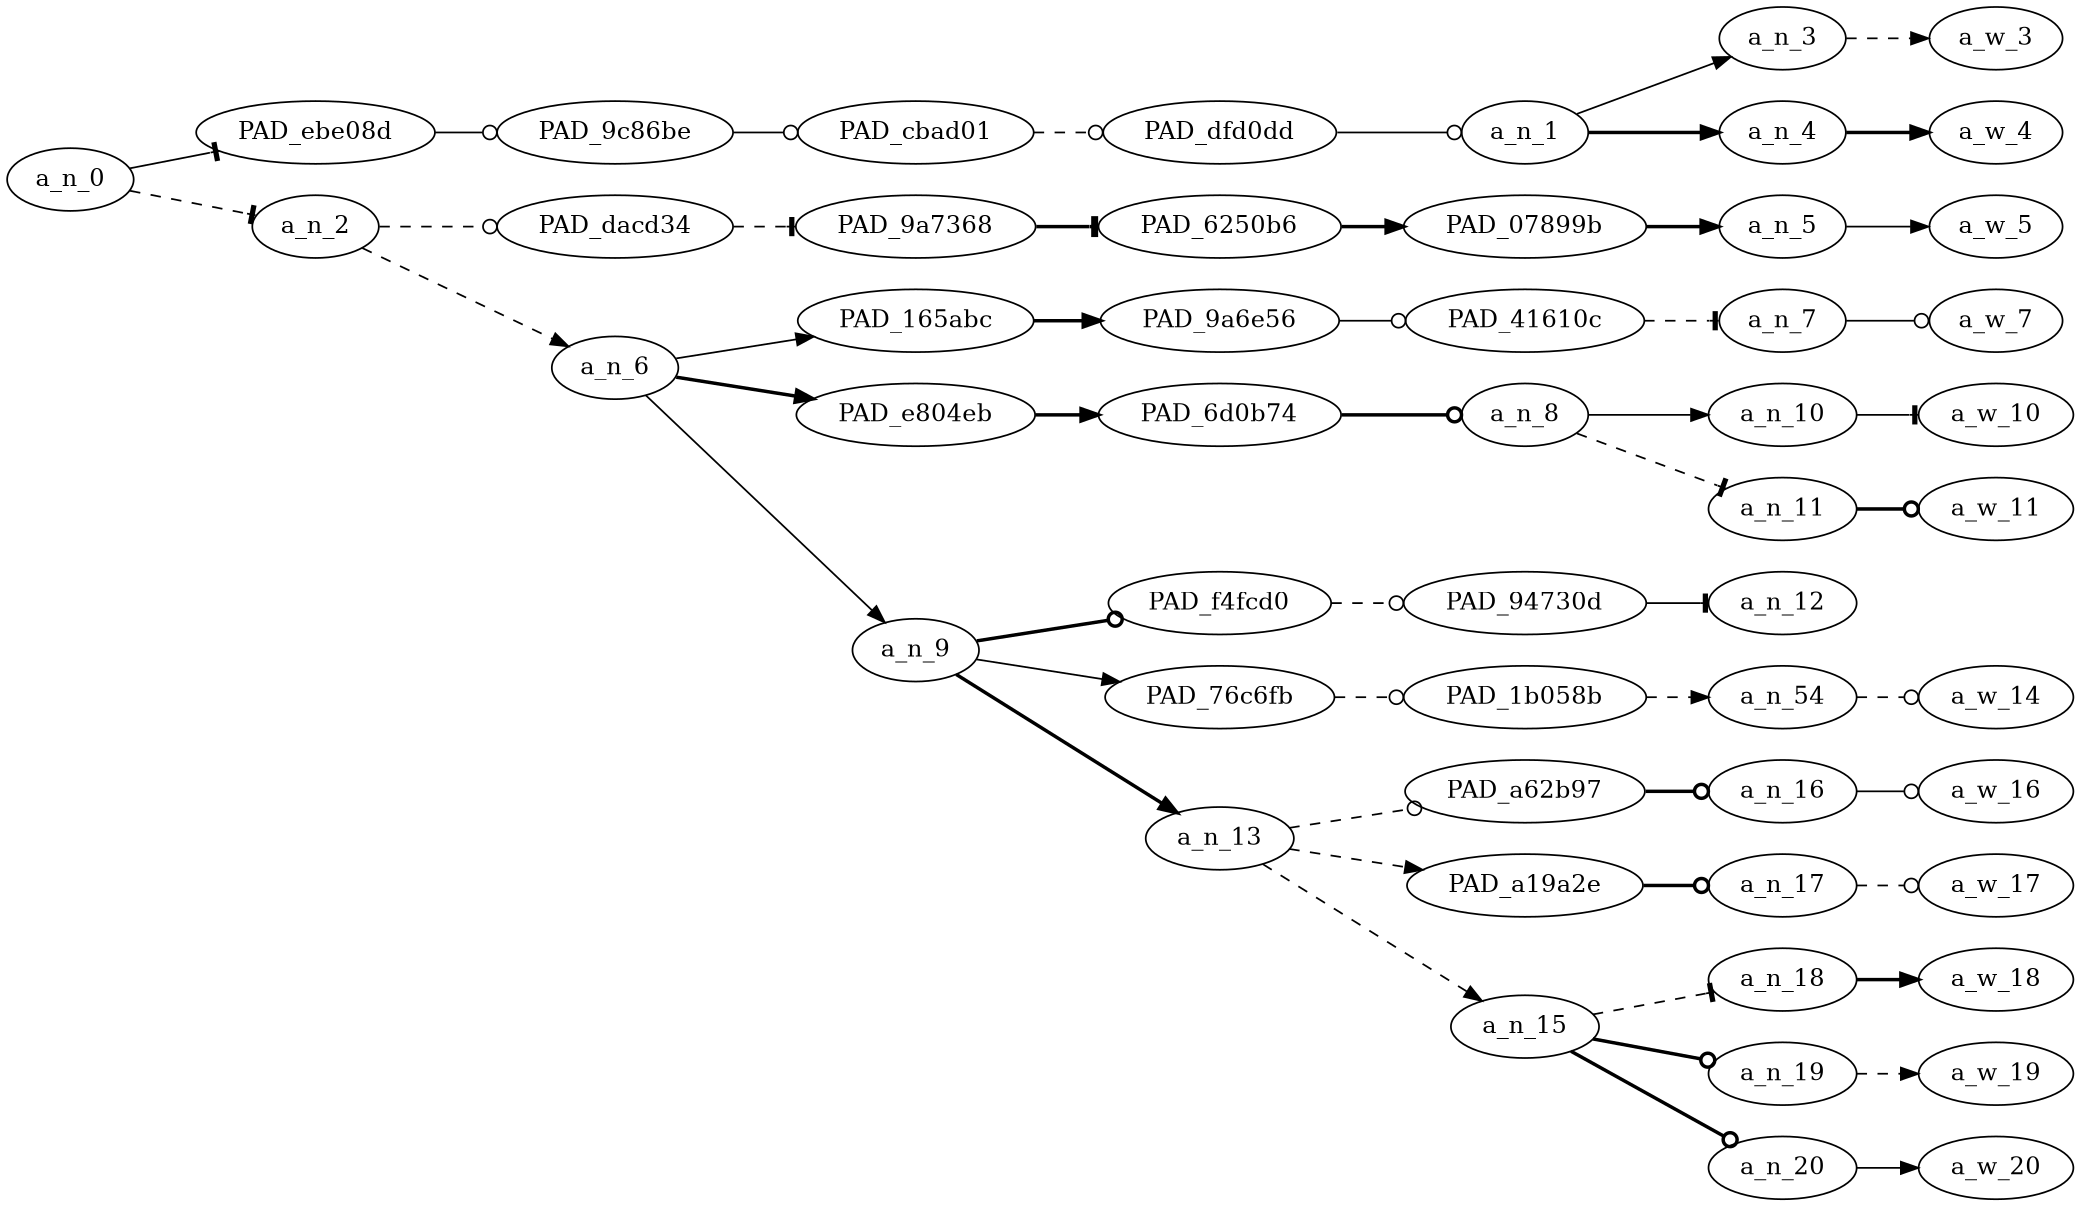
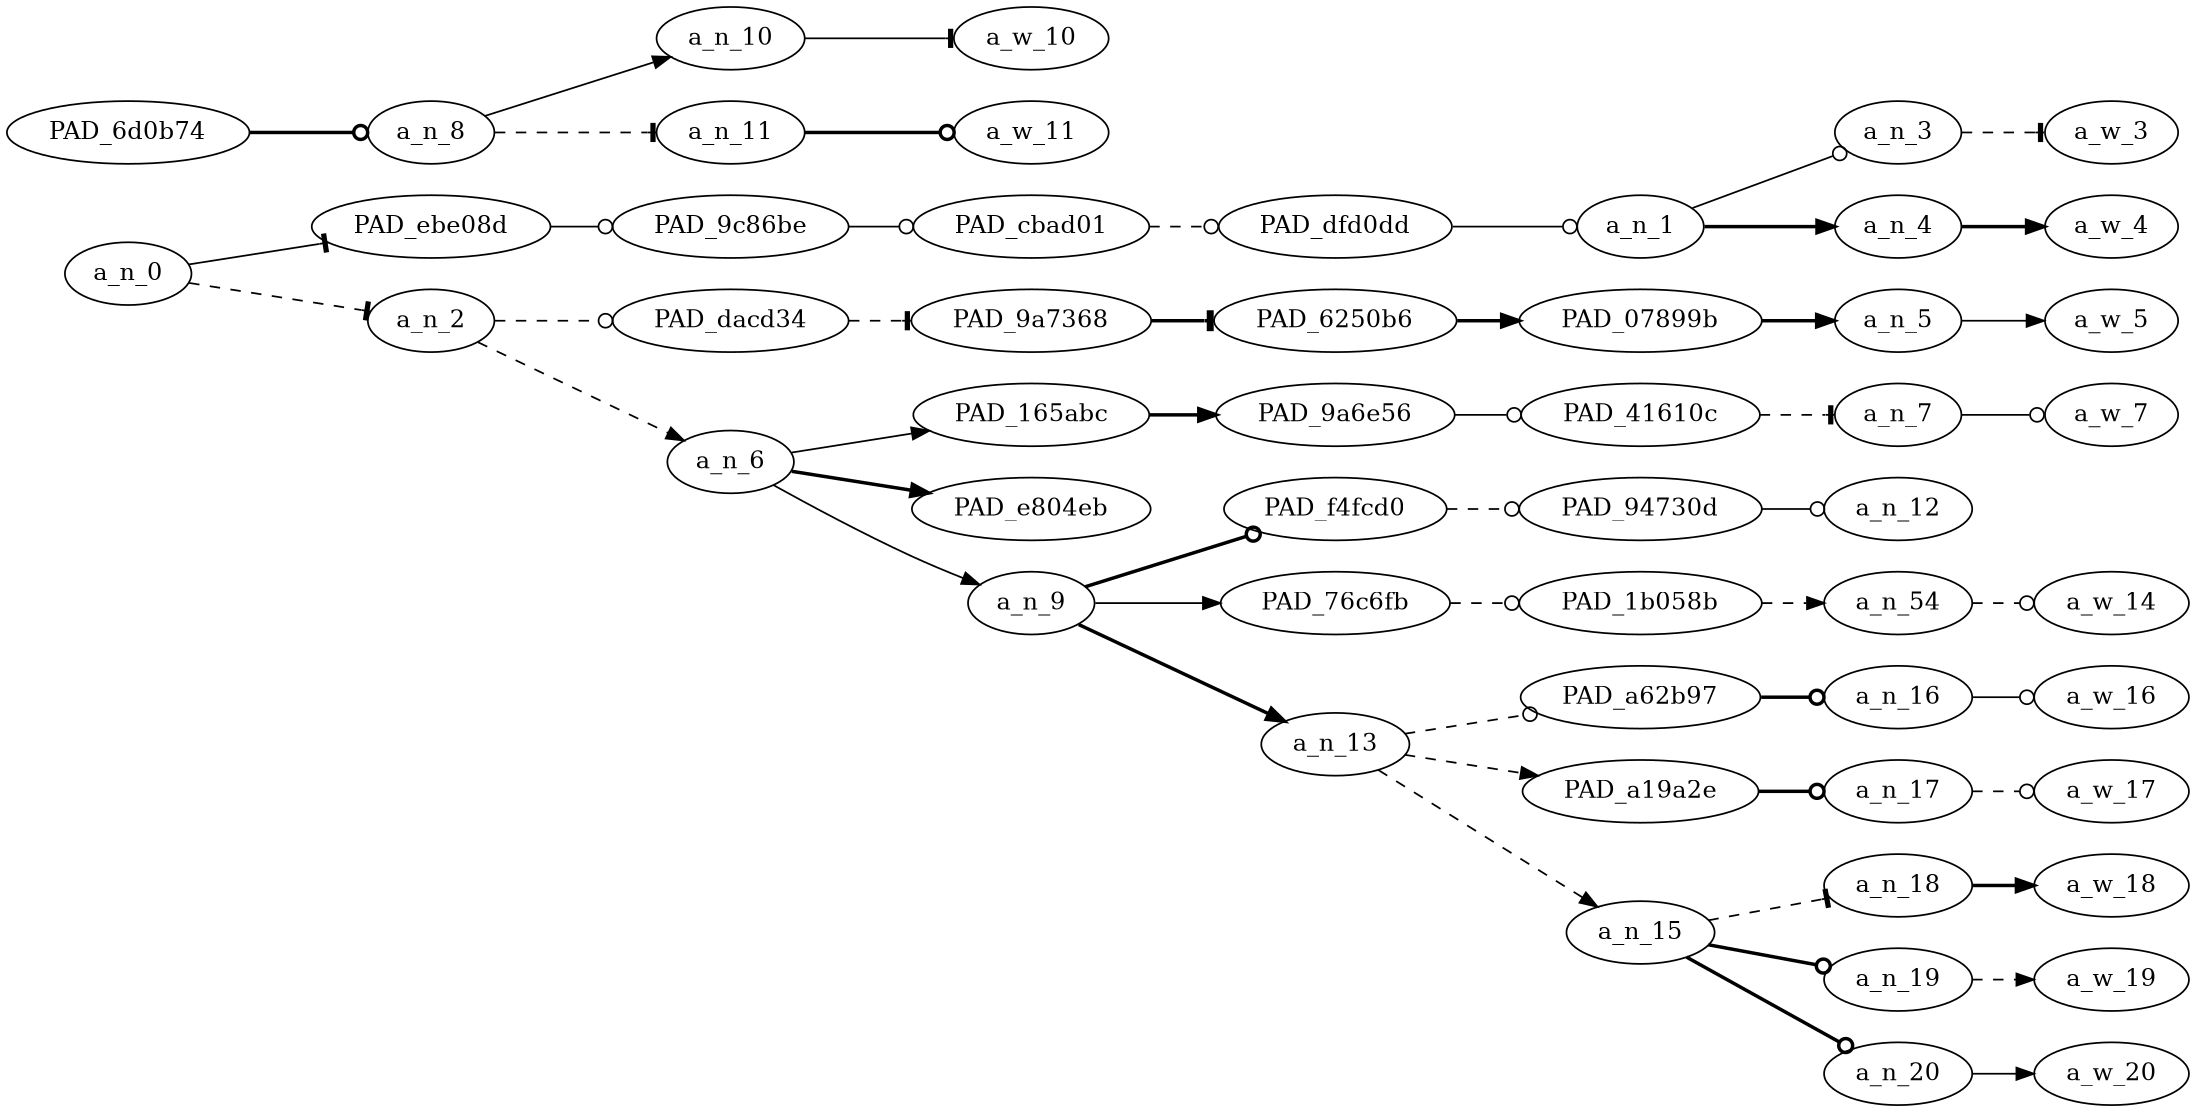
edge "a_n_3" -> "a_w_3": arrowhead normal -> tee
edge "a_n_1" -> "a_n_3": arrowhead normal -> odot
edge "PAD_e804eb" -> "PAD_6d0b74": removed
edge "PAD_94730d" -> "a_n_12": arrowhead tee -> odot
